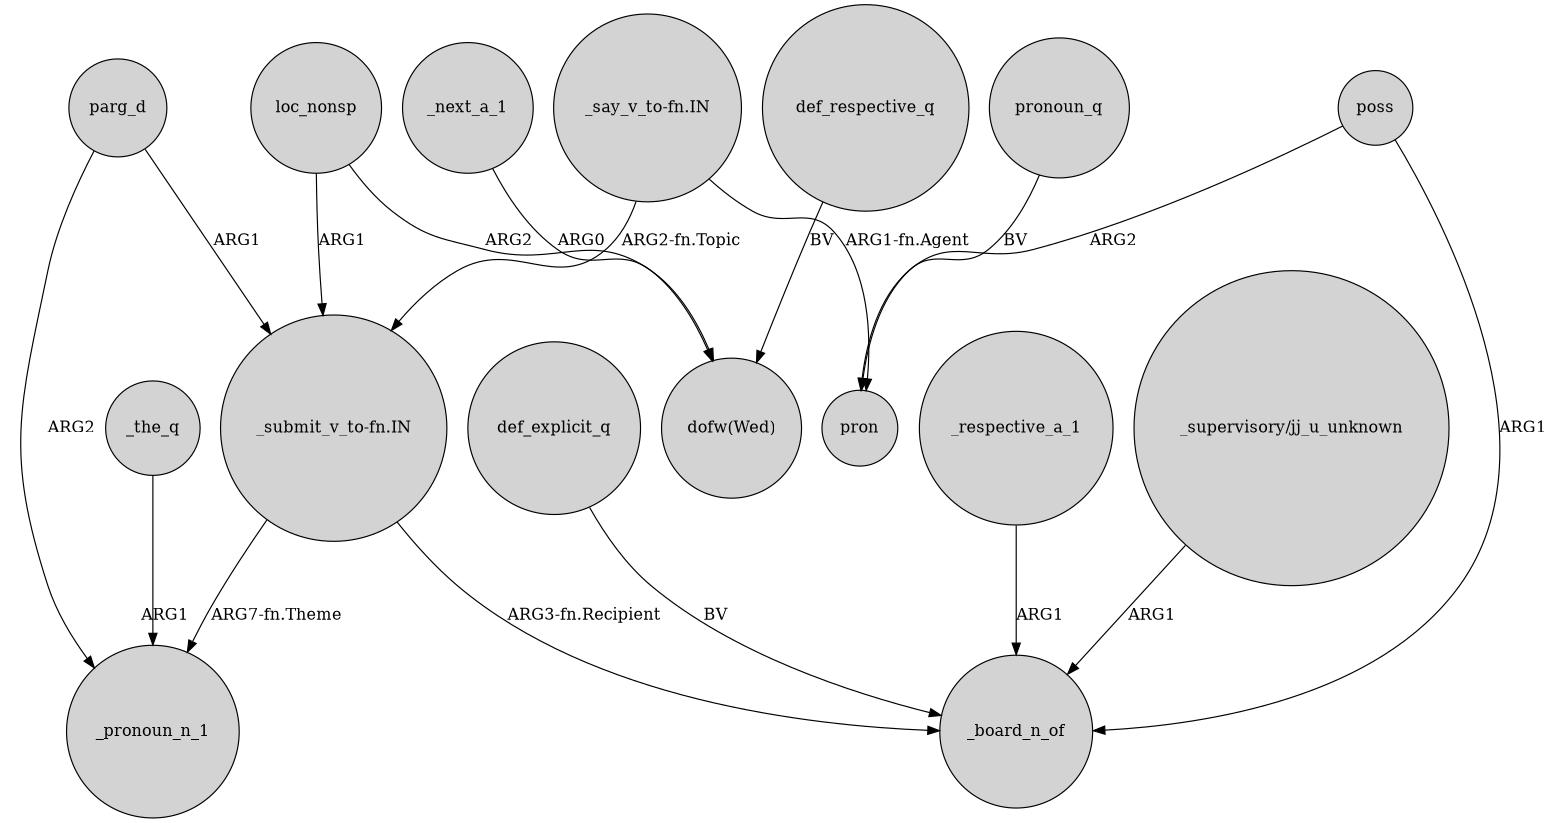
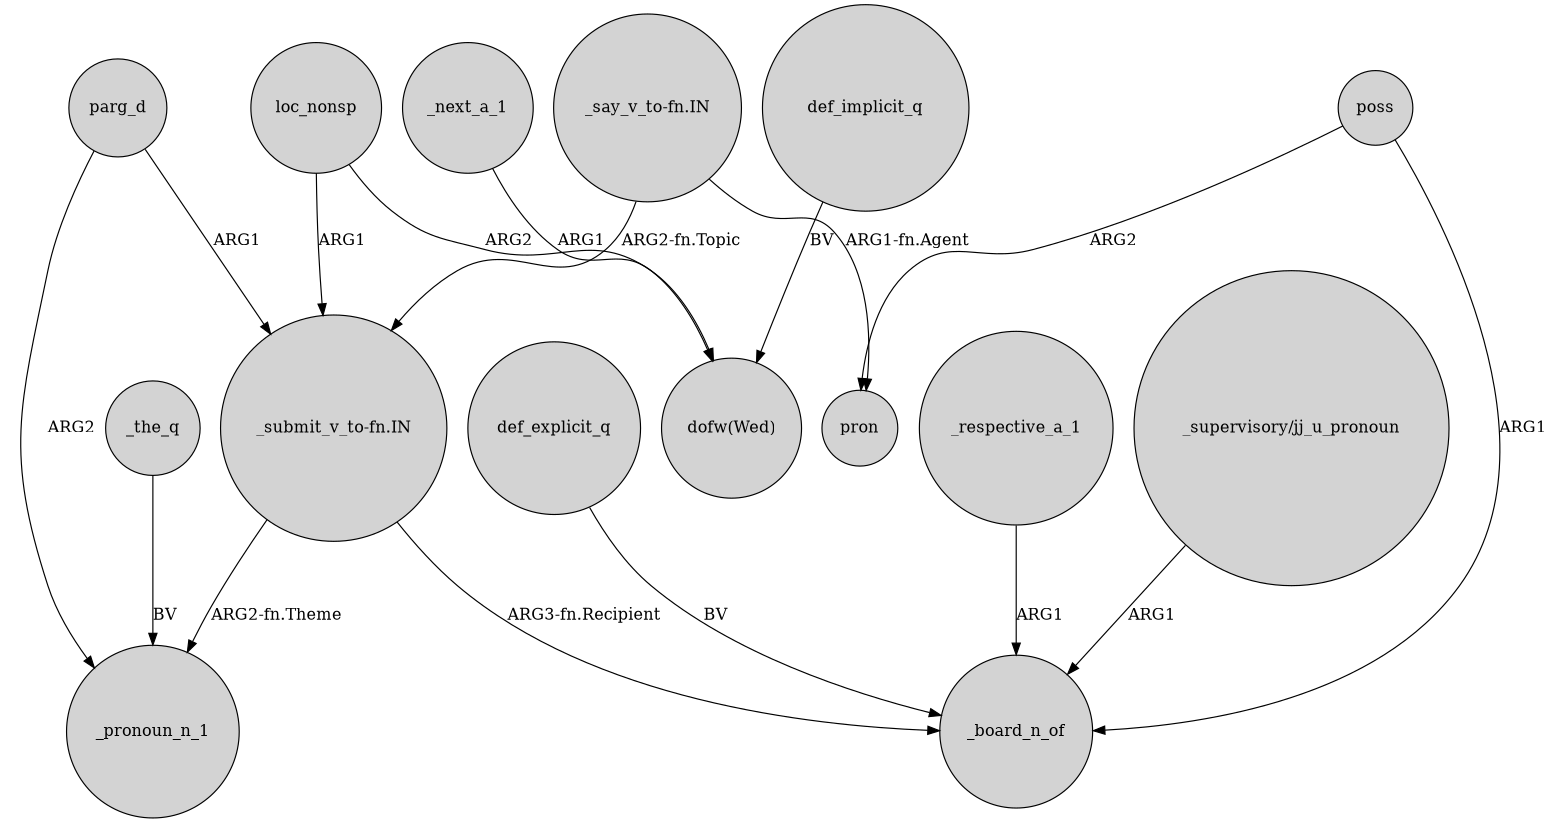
node "def_respective_q": label "def_respective_q" -> "def_implicit_q"
node "pronoun_q": removed
edge "_next_a_1" -> "dofw(Wed)": label "ARG0" -> "ARG1"
node "_supervisory/jj_u_unknown": label "_supervisory/jj_u_unknown" -> "_supervisory/jj_u_pronoun"
edge "_the_q" -> "_pronoun_n_1": label "ARG1" -> "BV"
edge "_submit_v_to-fn.IN" -> "_pronoun_n_1": label "ARG7-fn.Theme" -> "ARG2-fn.Theme"
